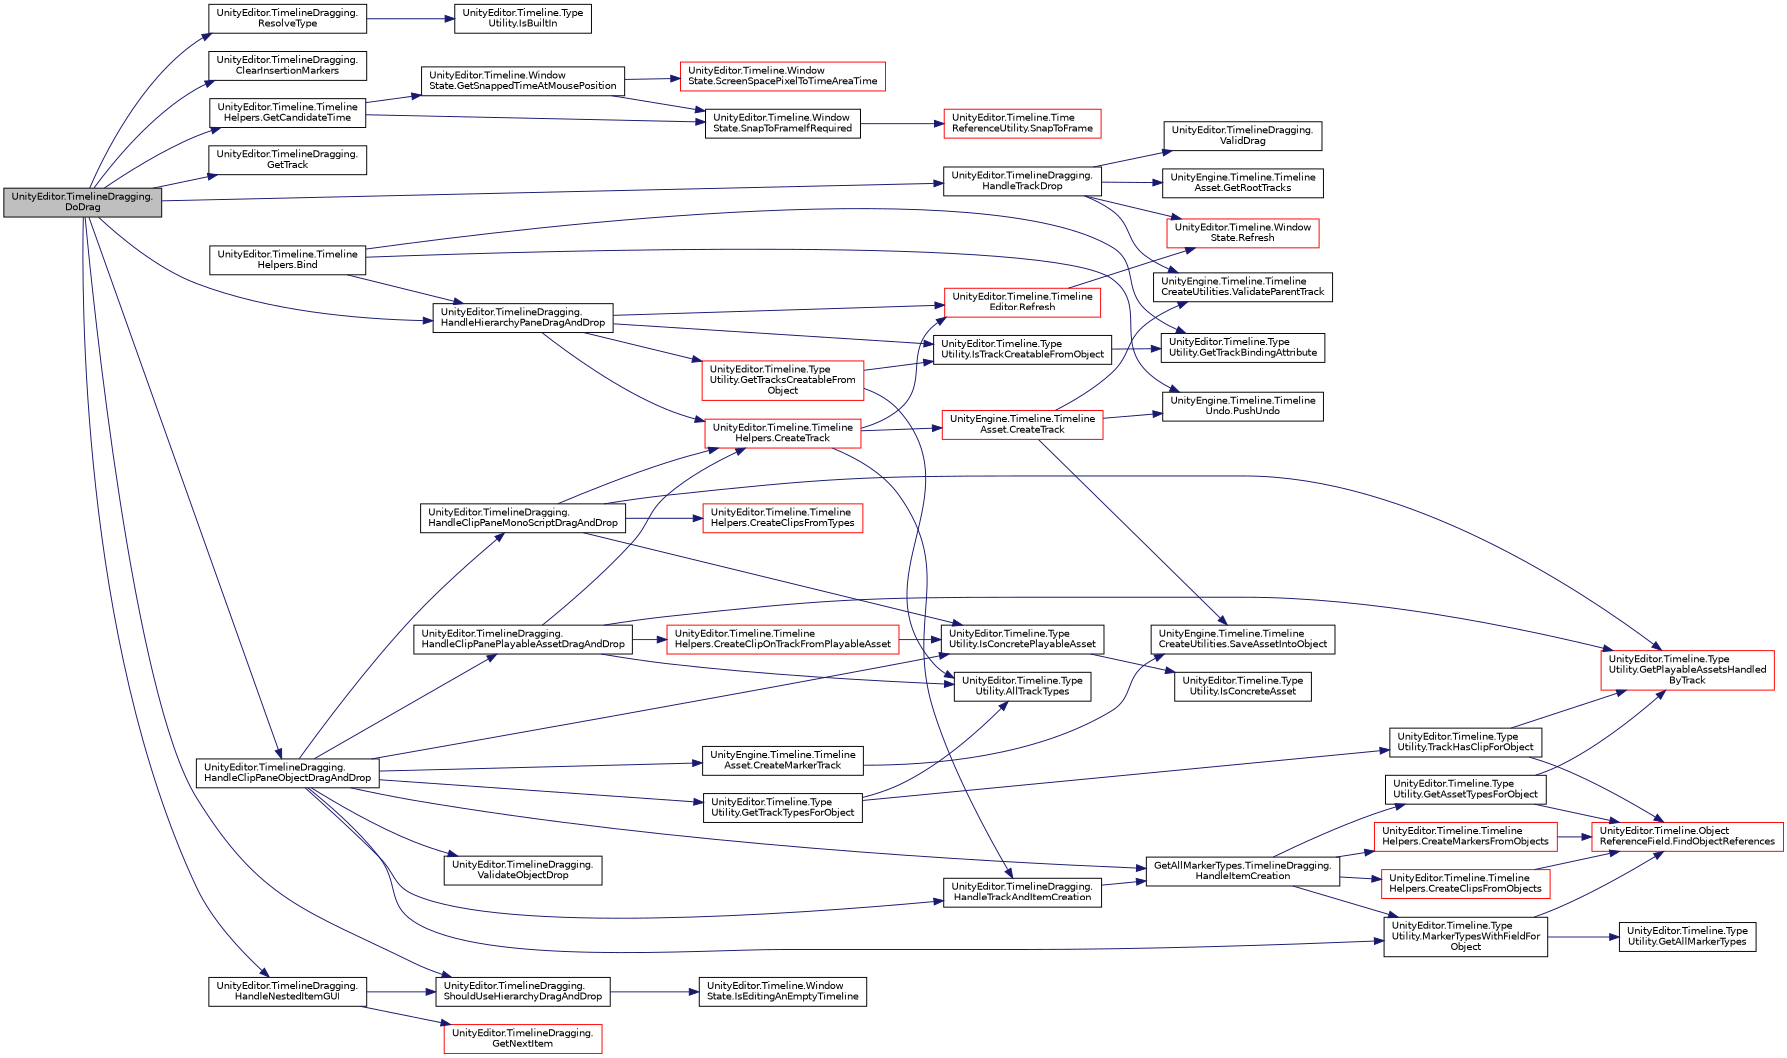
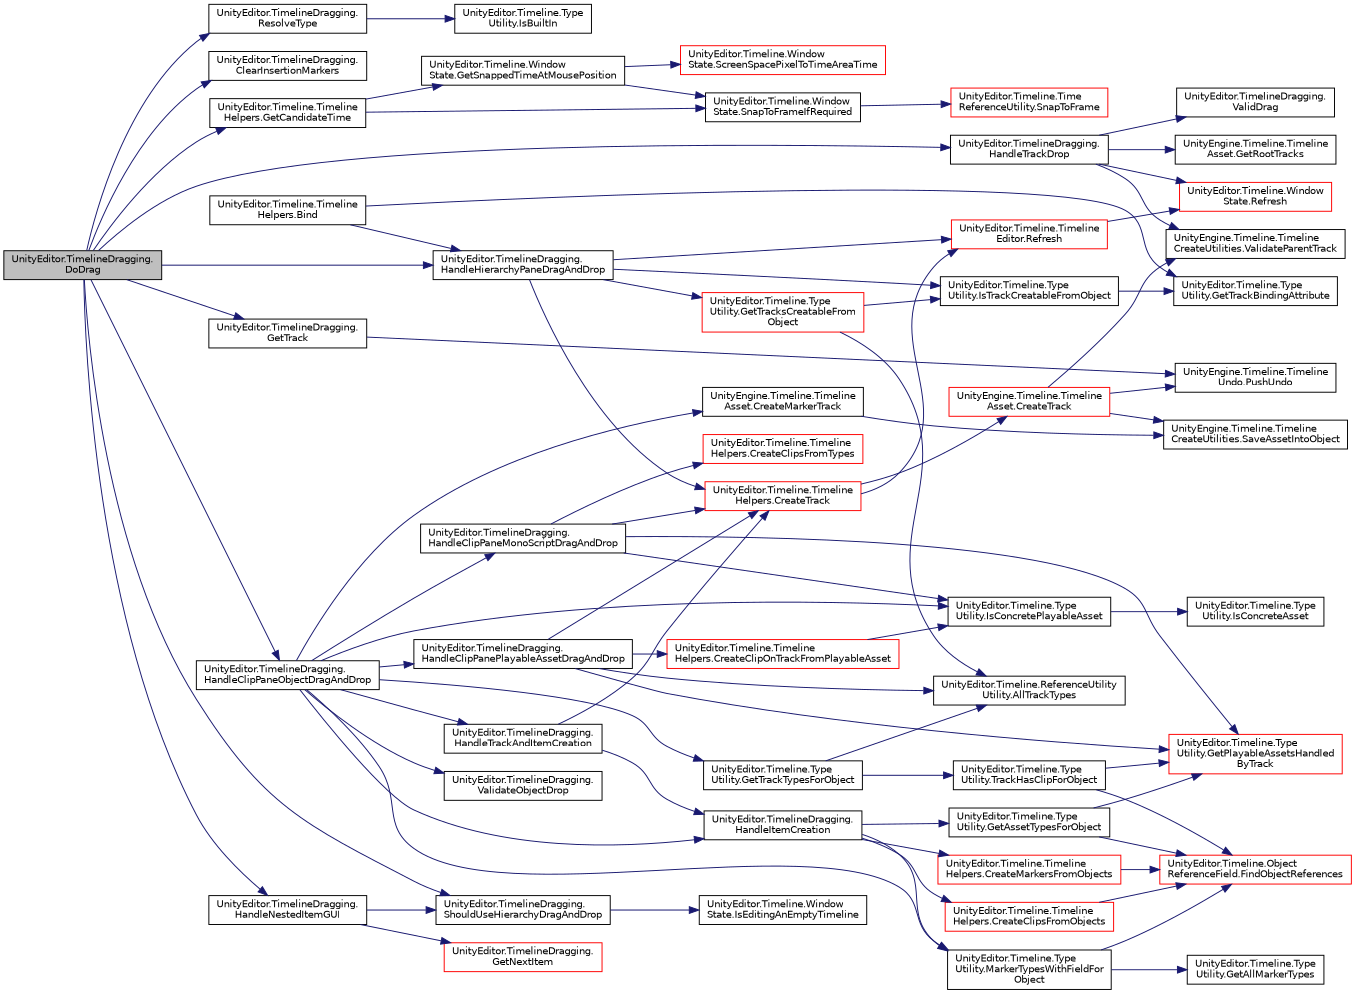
edge "UnityEditor.Timeline.Timeline Helpers.Bind" -> "UnityEngine.Timeline.Timeline Undo.PushUndo": now "UnityEditor.TimelineDragging. GetTrack" -> "UnityEngine.Timeline.Timeline Undo.PushUndo"
edge "UnityEditor.Timeline.Timeline Helpers.CreateTrack" -> "UnityEditor.TimelineDragging. HandleTrackAndItemCreation": reversed
node "UnityEditor.Timeline.Type Utility.AllTrackTypes": label "UnityEditor.Timeline.Type Utility.AllTrackTypes" -> "UnityEditor.Timeline.ReferenceUtility Utility.AllTrackTypes"
node "GetAllMarkerTypes.TimelineDragging. HandleItemCreation": label "GetAllMarkerTypes.TimelineDragging. HandleItemCreation" -> "UnityEditor.TimelineDragging. HandleItemCreation"
